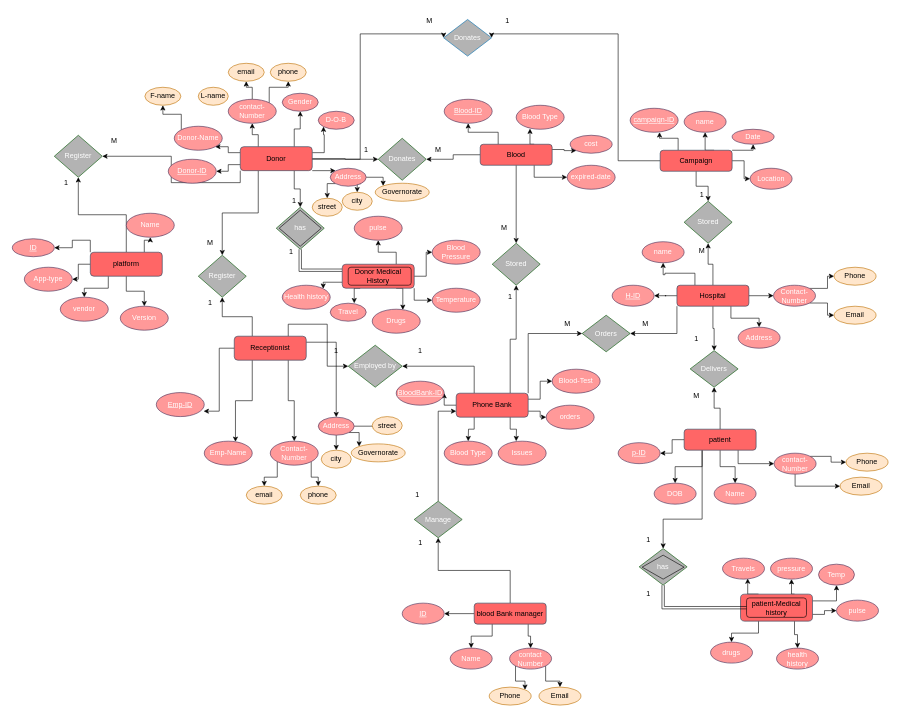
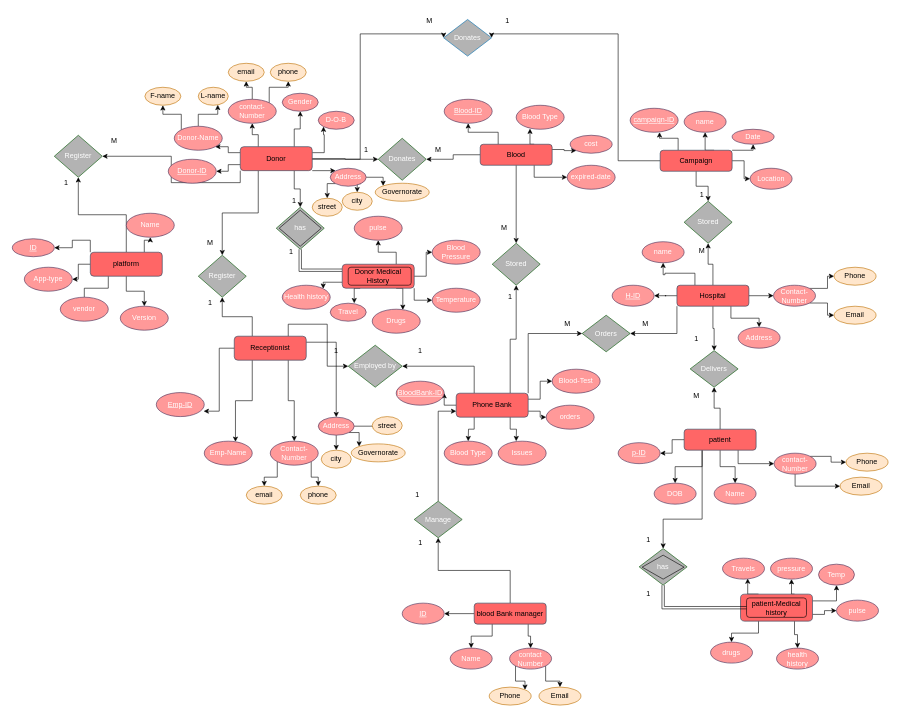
edge "Donor-Name" -> "L-name": added
edge "platform" -> "vendor": arrowhead classic -> none
